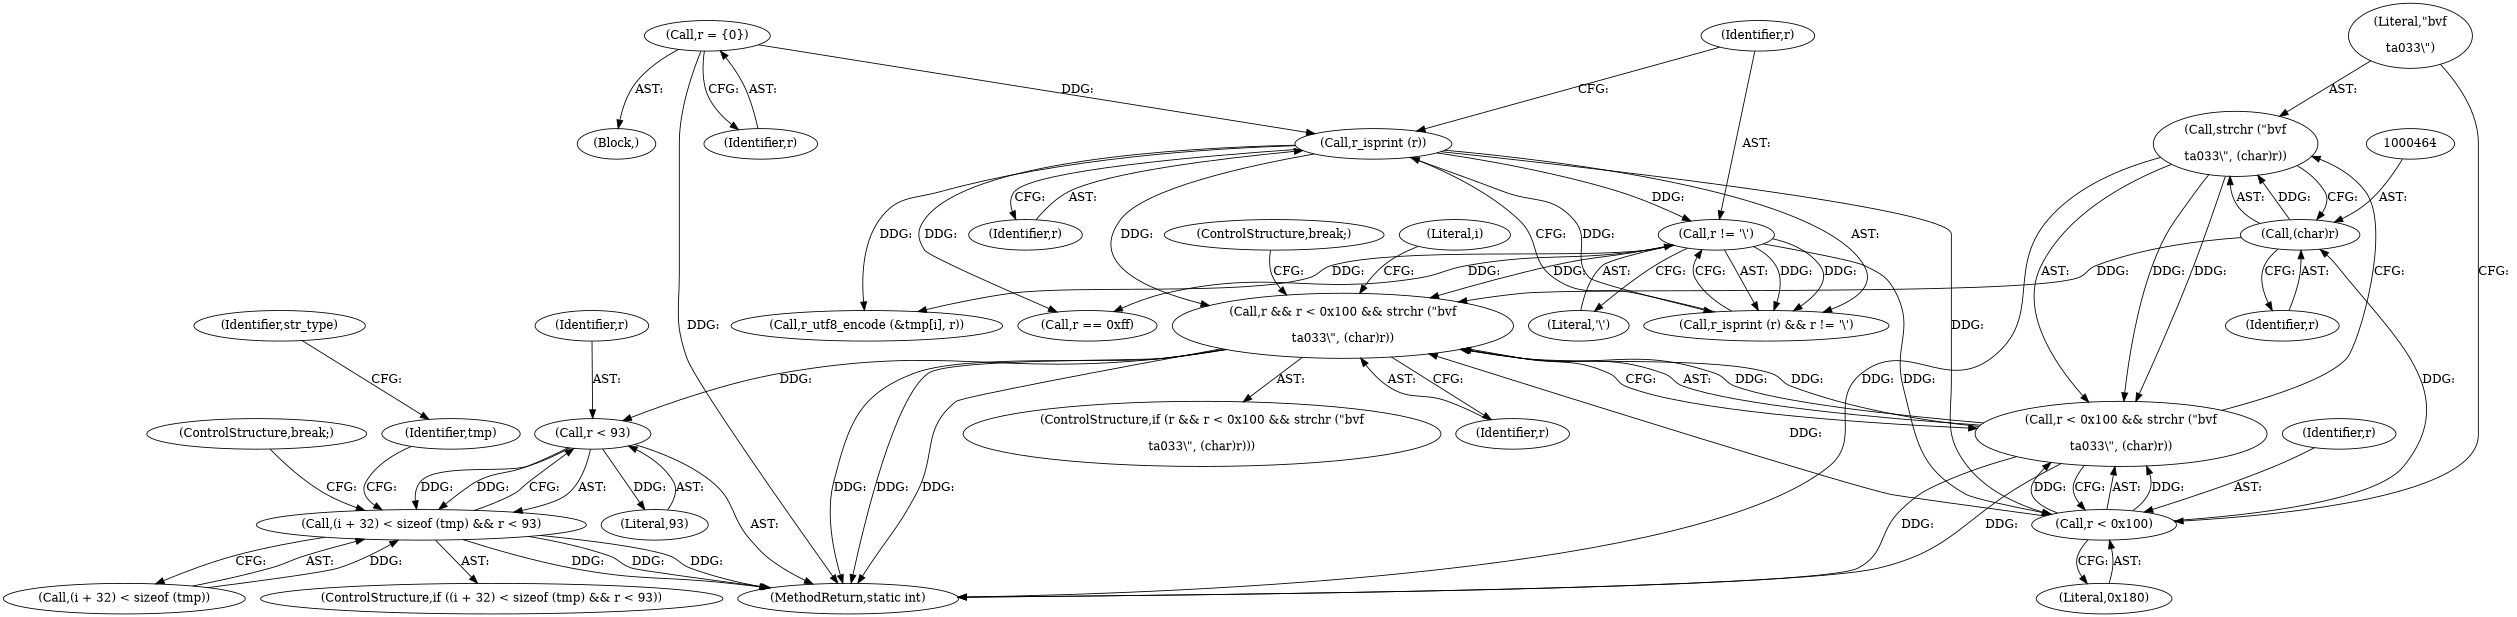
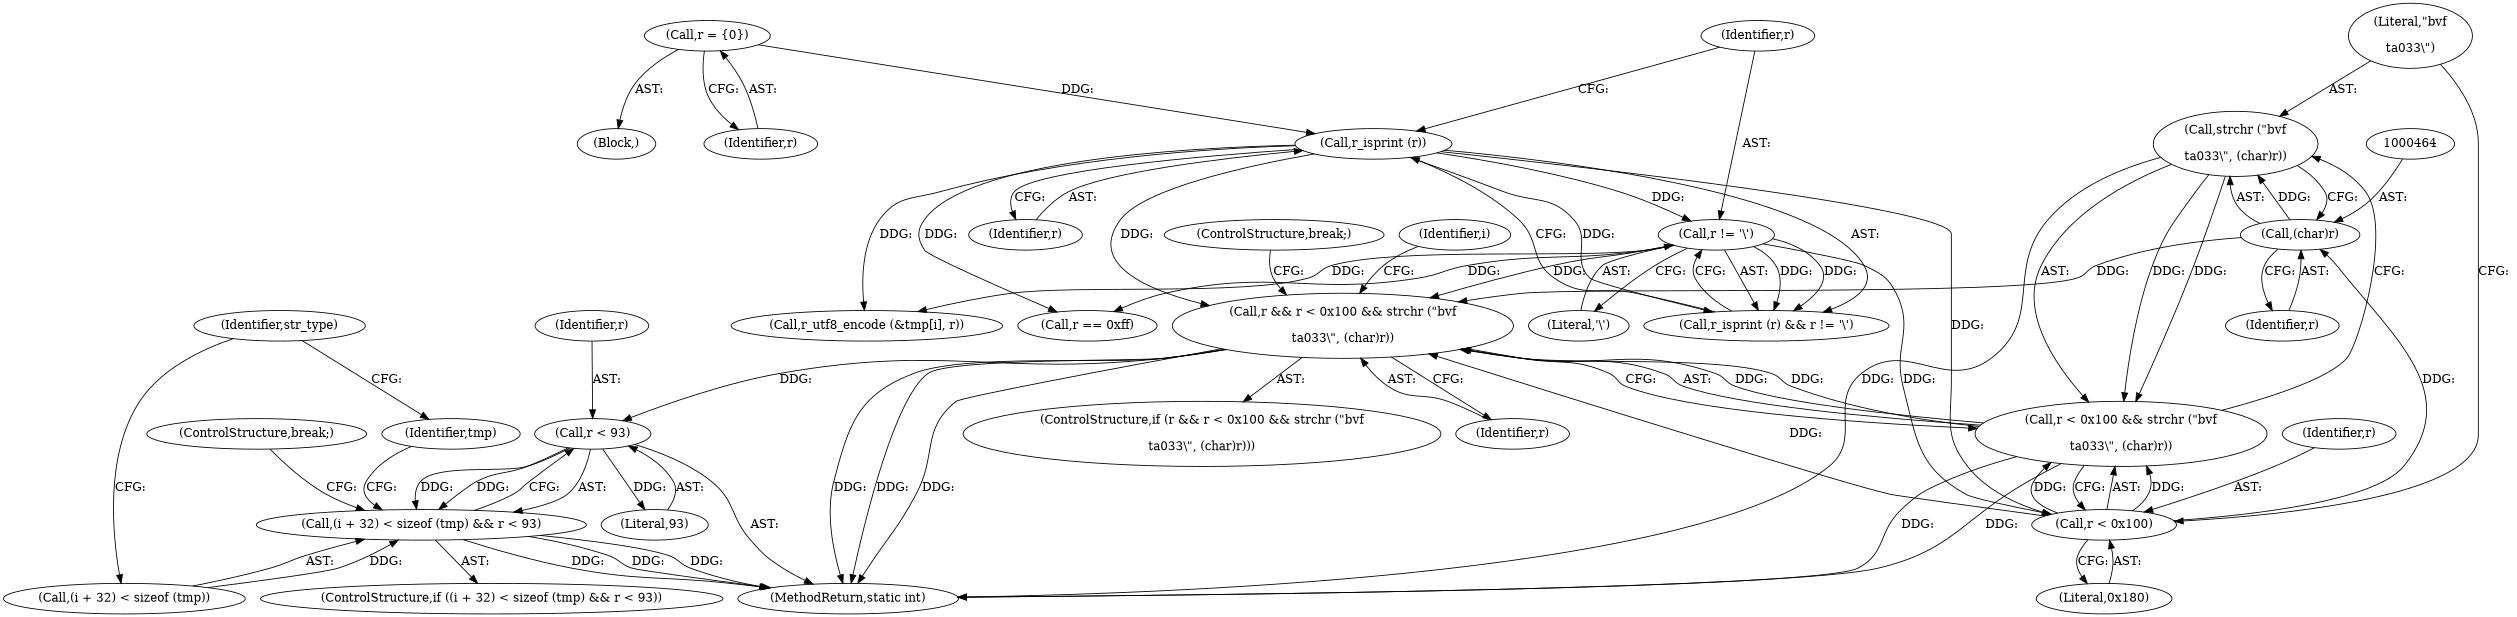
node "(Literal,i)": label "(Literal,i)" -> "(Identifier,i)"
edge "(Call,r = {0})" -> "(MethodReturn,static int)": removed, label "DDG:"
edge "(Call,(i + 32) < sizeof (tmp) && r < 93)" -> "(Call,(i + 32) < sizeof (tmp))": now "(Identifier,str_type)" -> "(Call,(i + 32) < sizeof (tmp))"
